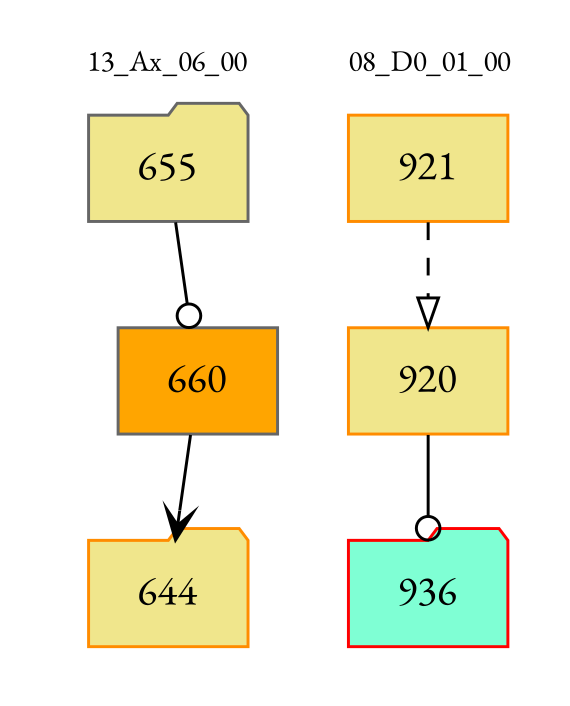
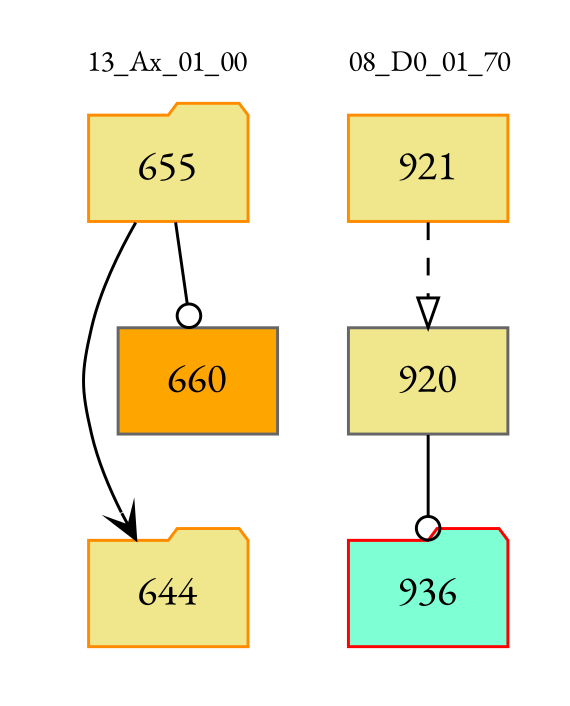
cluster "13_Ax_06_00": label "13_Ax_06_00" -> "13_Ax_01_00"
cluster "08_D0_01_00": label "08_D0_01_00" -> "08_D0_01_70"
node "655": color gray40 -> darkorange
node "920": color darkorange -> gray40
edge "660" -> "644": now "655" -> "644"
